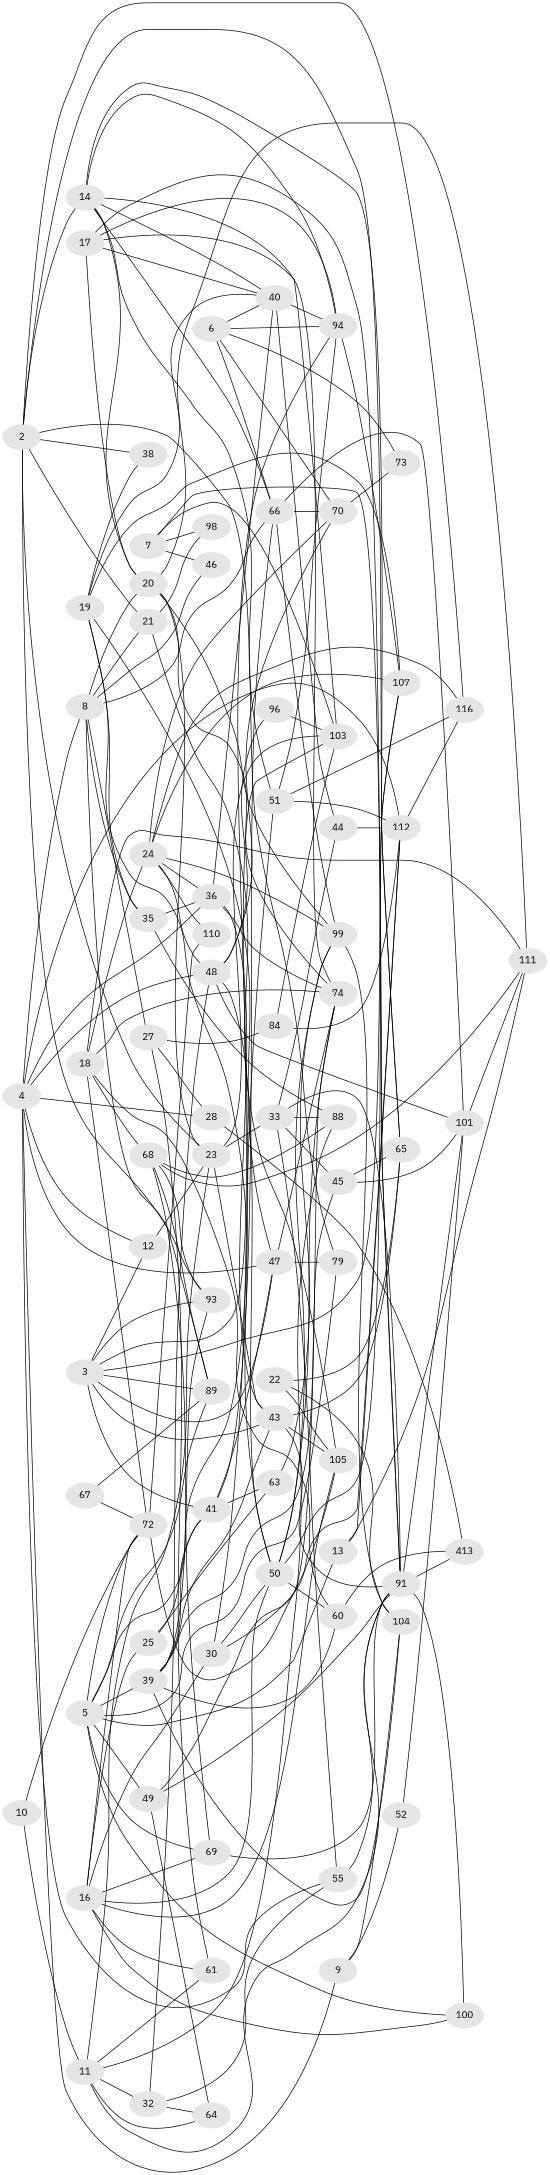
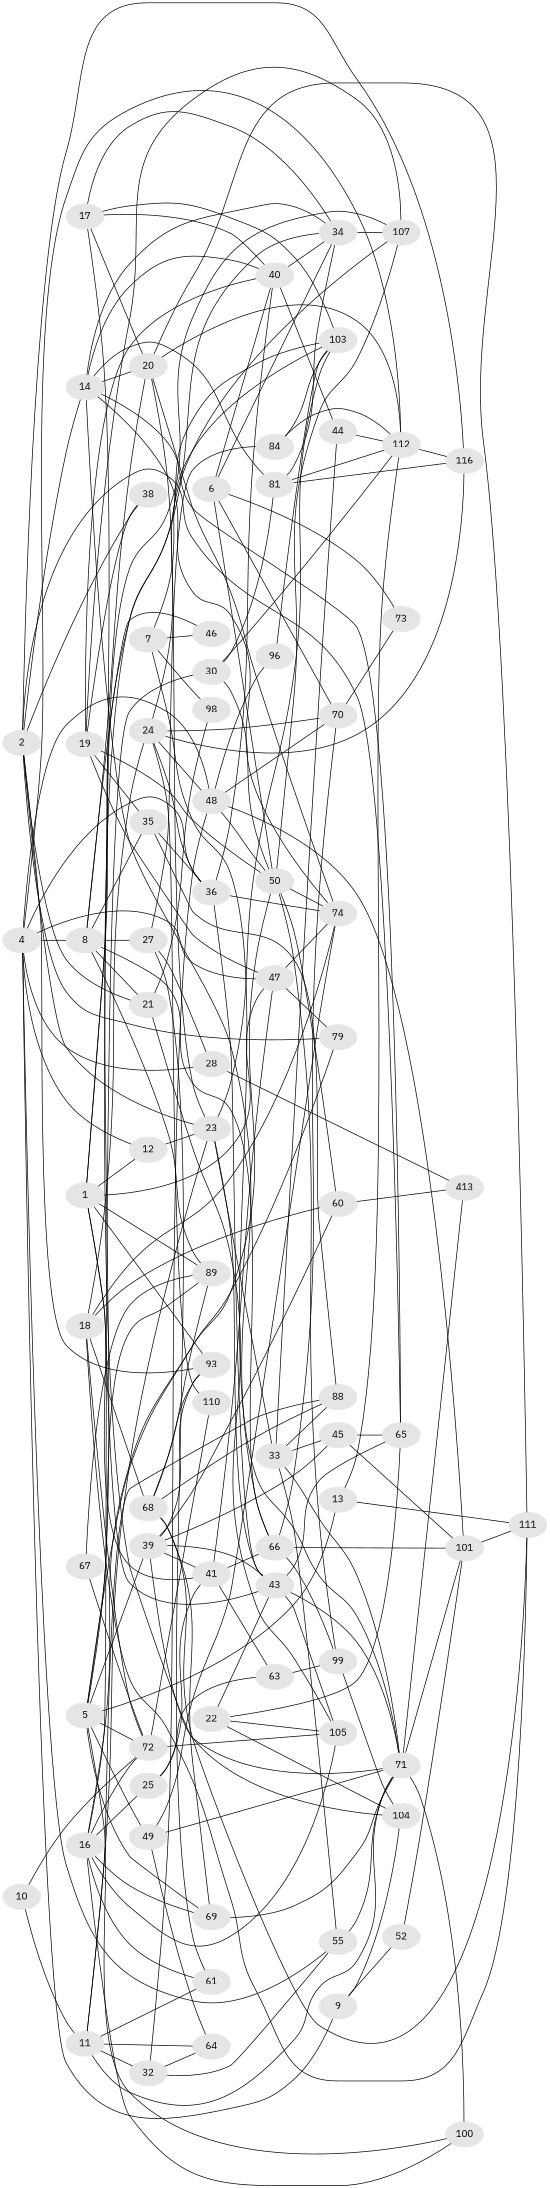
node "94": label "94" -> "34"
edge "6" -- "66": now "6" -- "50"
edge "20" -- "99": now "20" -- "112"
node "51": label "51" -> "81"
edge "24" -- "99": removed
node "3": label "3" -> "1"
node "91": label "91" -> "71"
edge "43" -- "22": added
